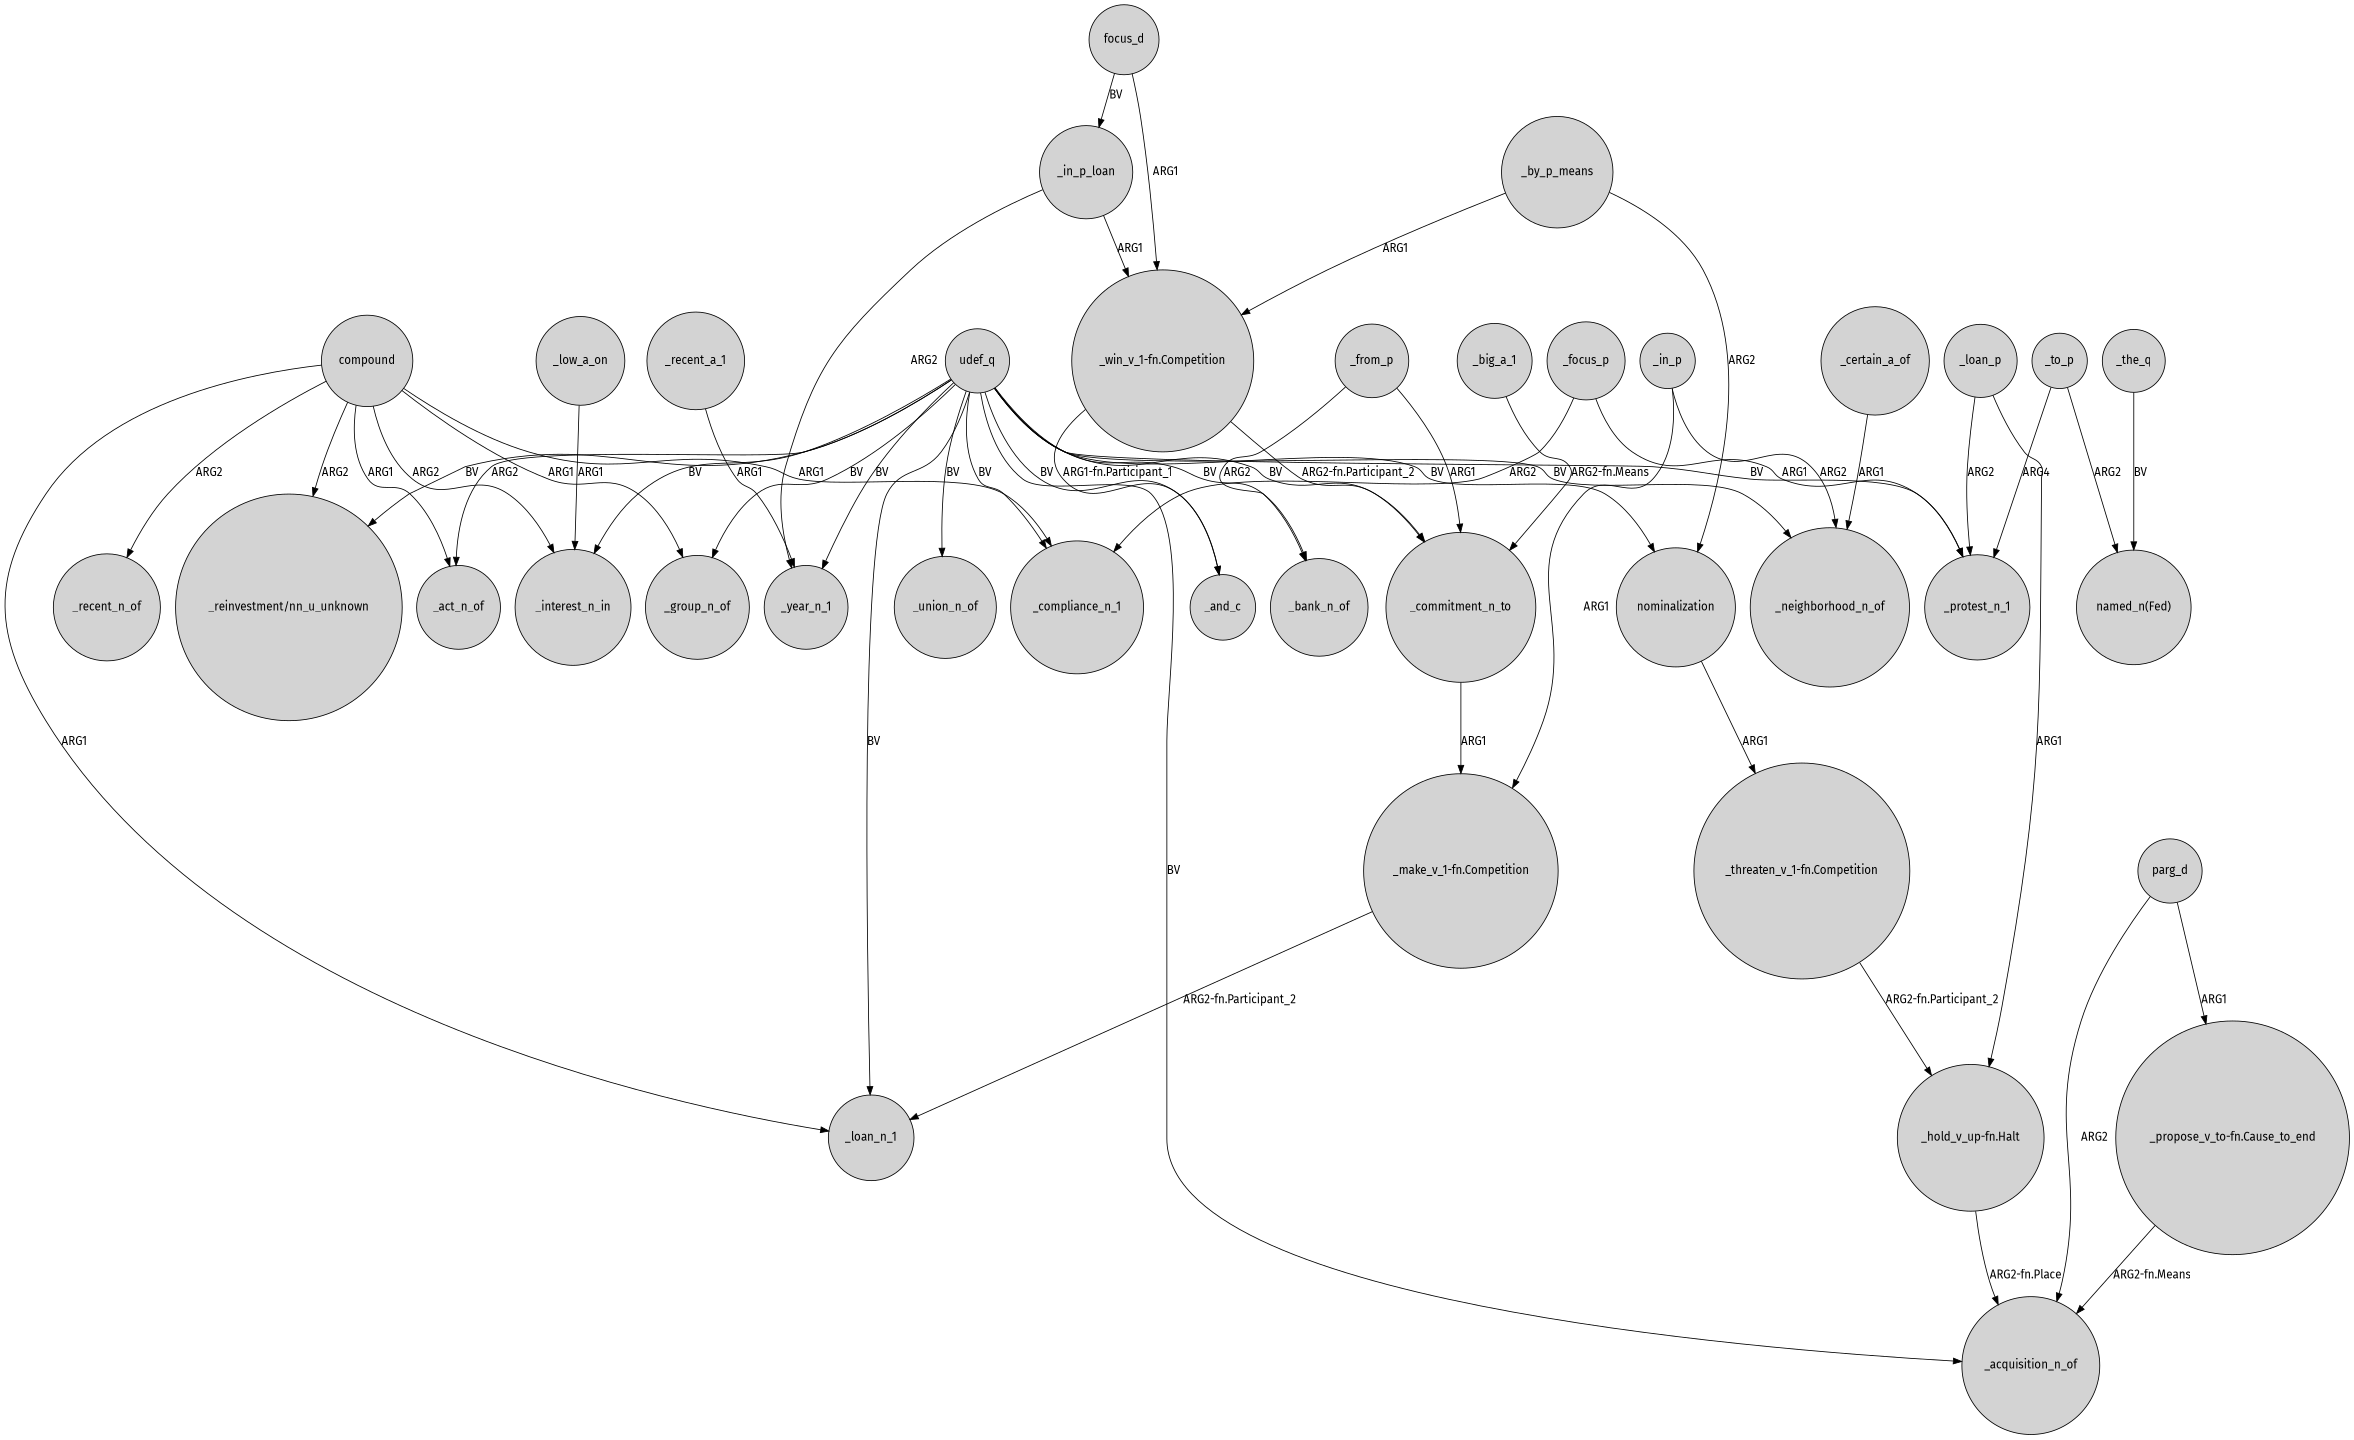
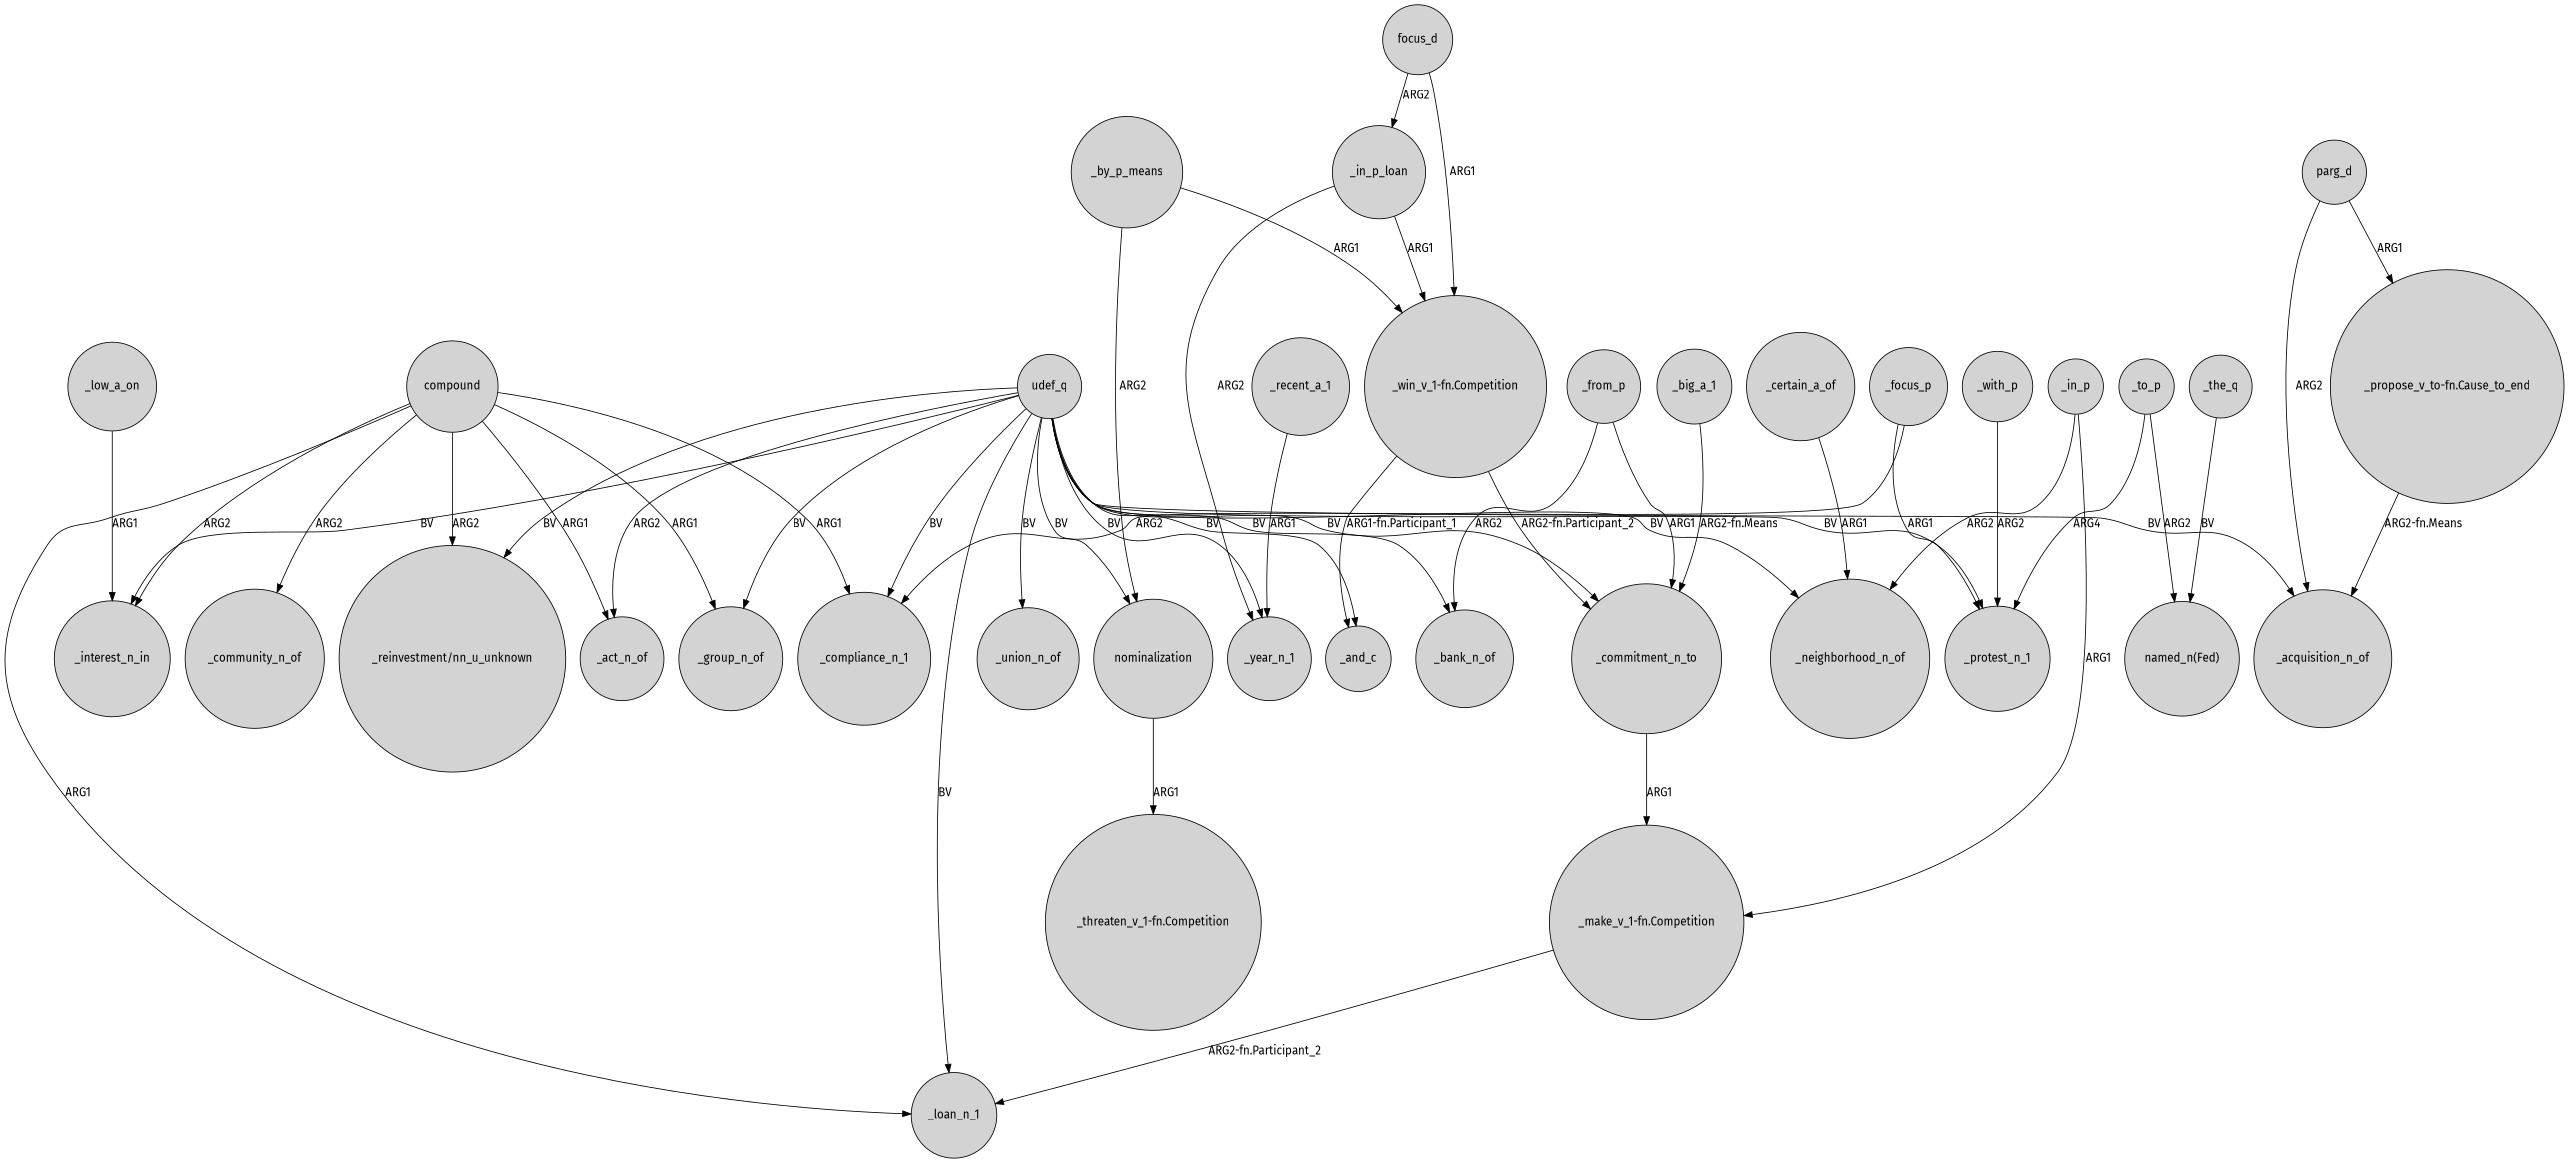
edge "focus_d" -> "_in_p_loan": label "BV" -> "ARG2"
node "_loan_p": label "_loan_p" -> "_with_p"
node "_recent_n_of": label "_recent_n_of" -> "_community_n_of"
node "_hold_v_up-fn.Halt": removed
